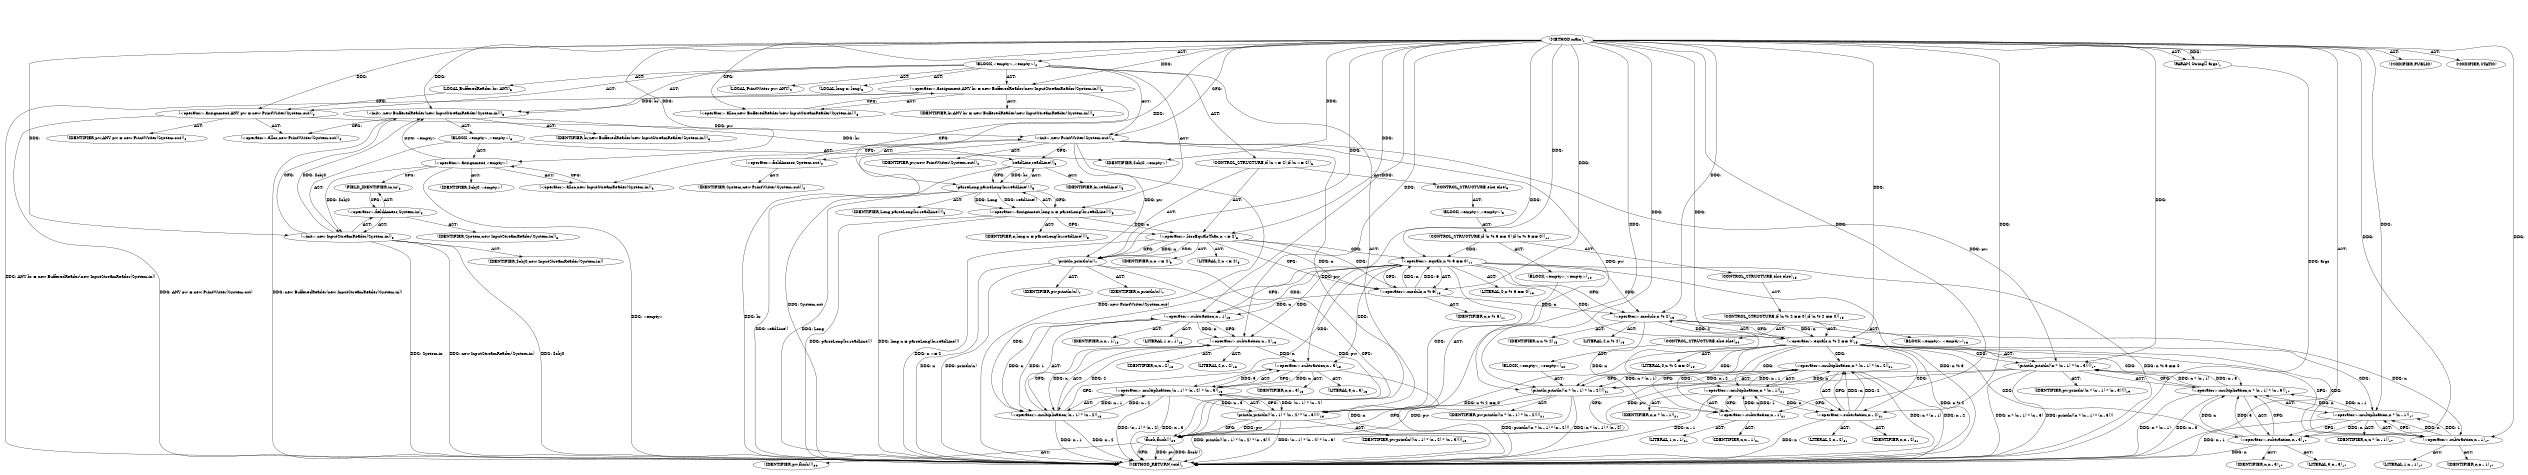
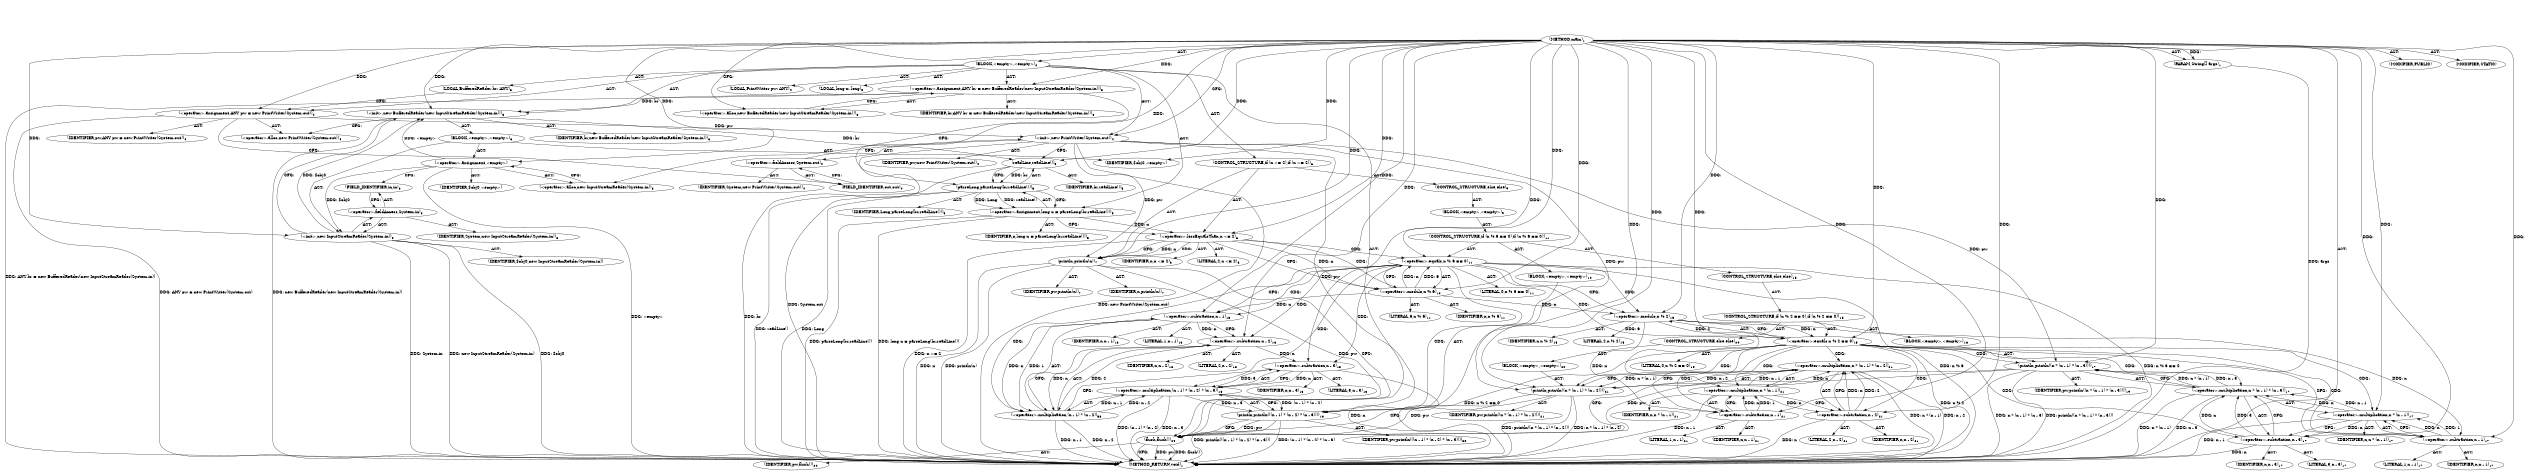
edge "(METHOD,main)" -> "(readLine,readLine())": added, label "DDG:"
node "(FIELD_IDENTIFIER,out,out)": added
edge "(CONTROL_STRUCTURE,if (n % 6 == 0),if (n % 6 == 0))" -> "(<operator>.equals,n % 6 == 0)": label "CDG: " -> "AST: "
node "(LITERAL,0,n % 6 == 0)": text "13" -> "11"
node "(LITERAL,6,n % 6)": added
edge "(<operator>.modulo,n % 2)" -> "(LITERAL,2,n % 2)": label "AST: " -> "DDG: 6"
node "(<operator>.multiplication,(n - 1) * (n - 2))": text "13" -> "53"
node "(IDENTIFIER,pw,println(((n - 1) * (n - 2) * (n - 3))))": text "13" -> "33"
